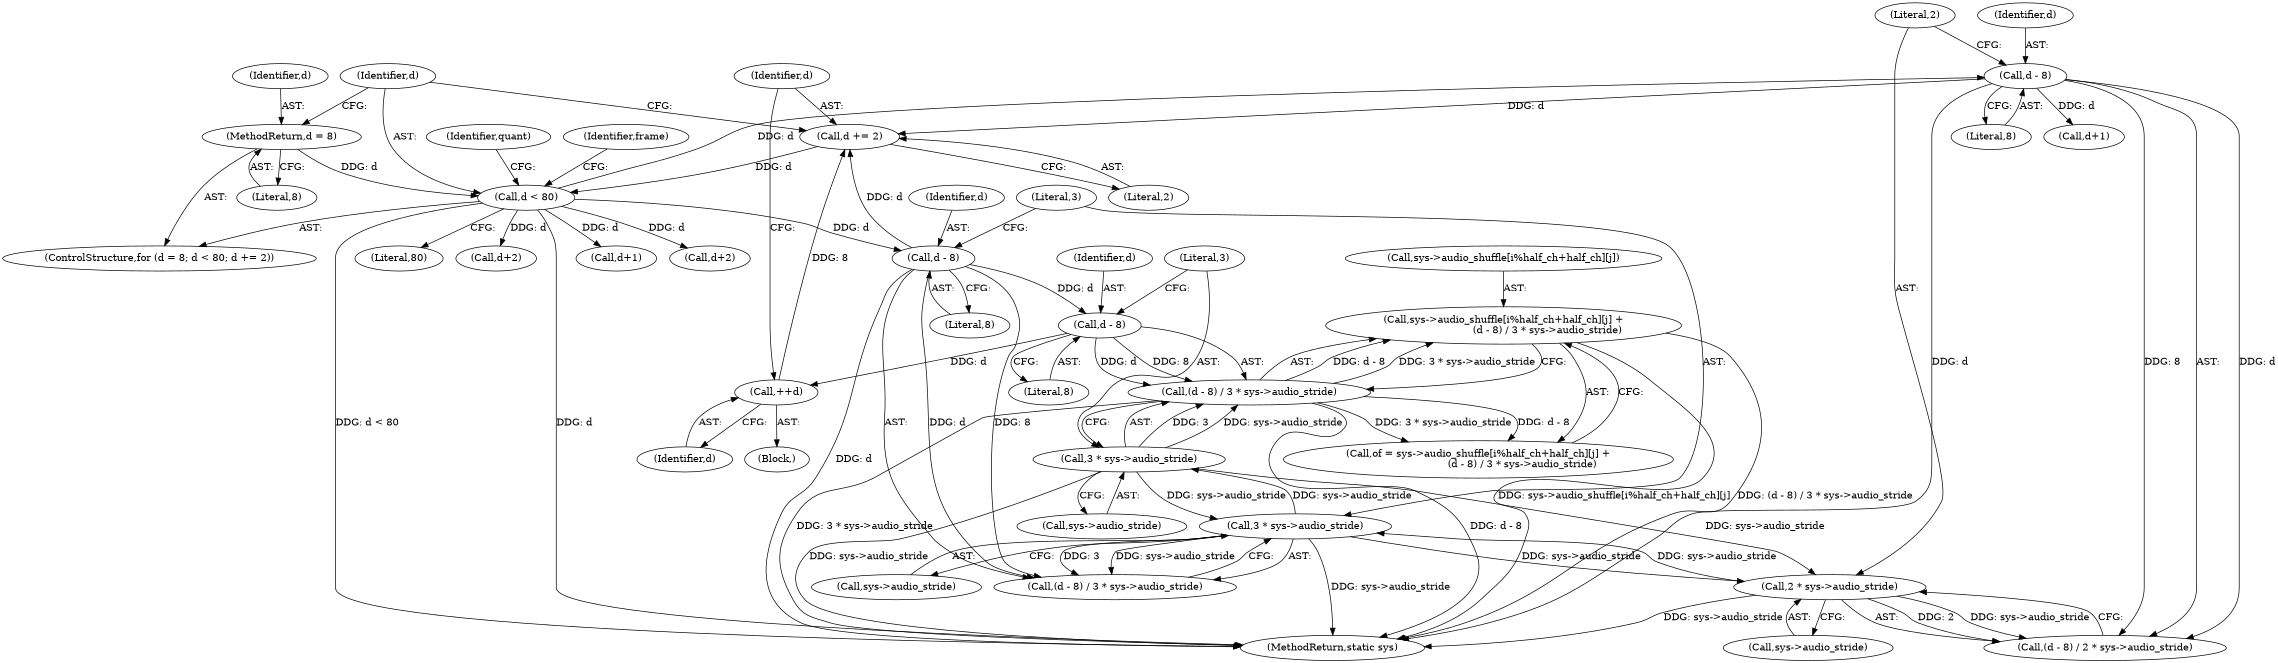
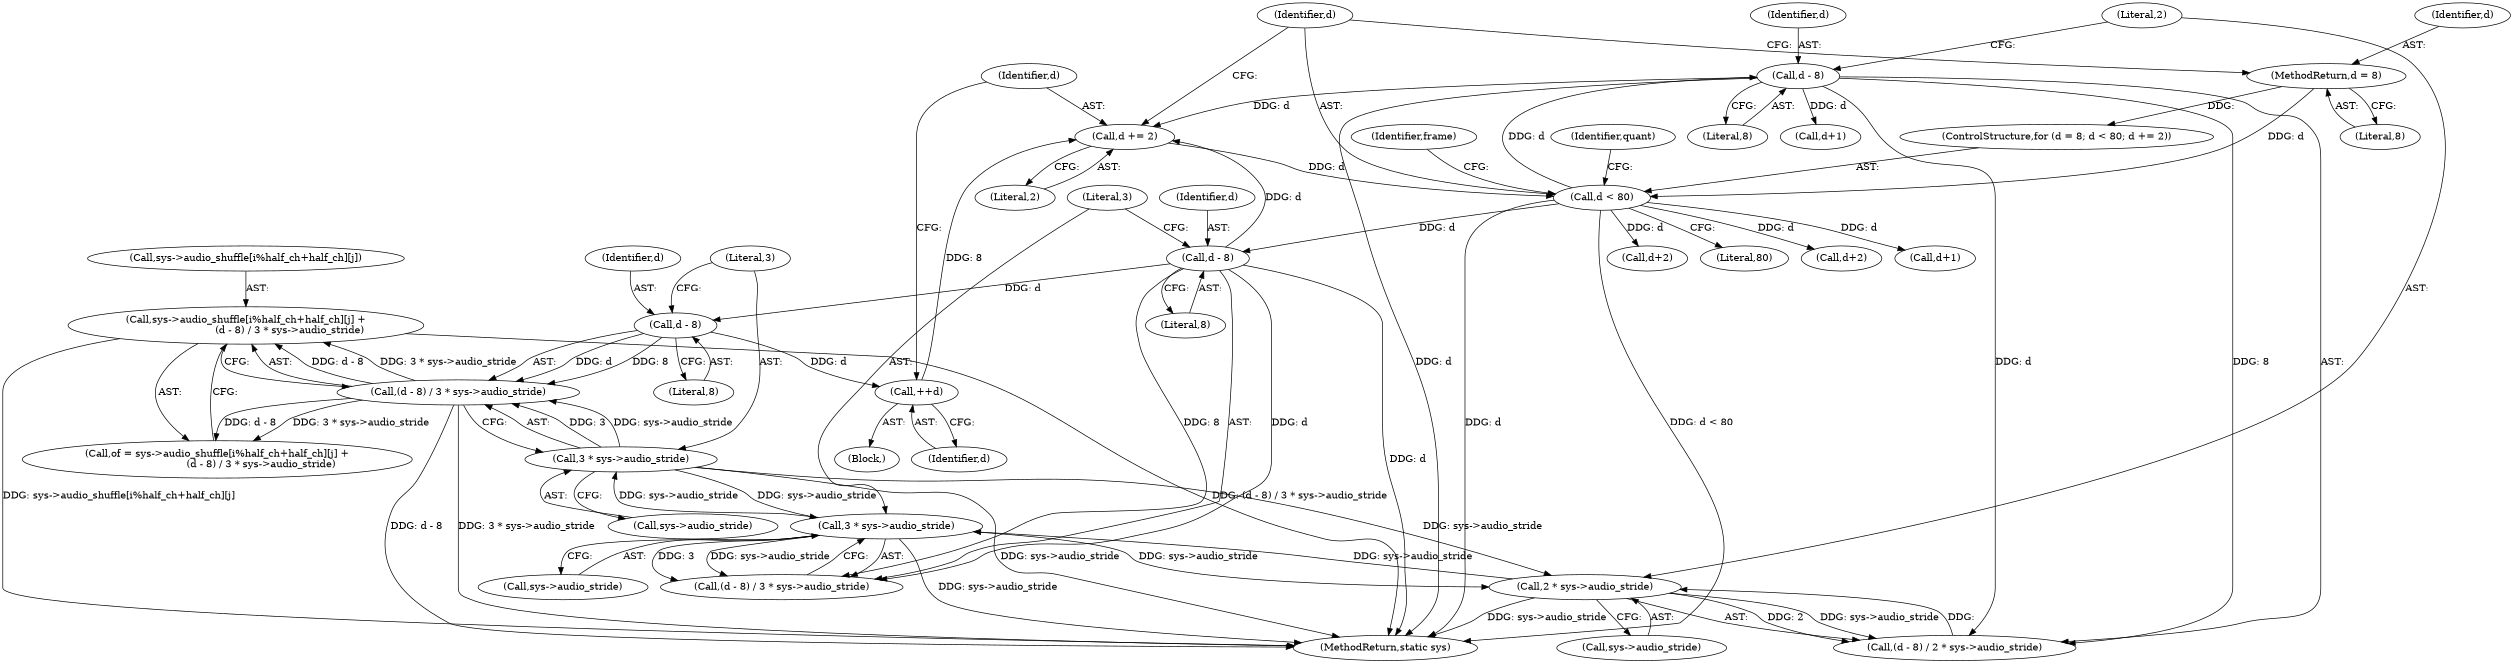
edge "(MethodReturn,d = 8)" -> "(ControlStructure,for (d = 8; d < 80; d += 2))": label "AST: " -> "DDG: "
edge "(Call,d < 80)" -> "(ControlStructure,for (d = 8; d < 80; d += 2))": reversed
edge "(Call,(d - 8) / 2 * sys->audio_stride)" -> "(Call,2 * sys->audio_stride)": label "CFG: " -> "DDG: "
